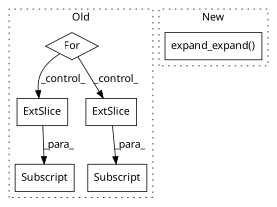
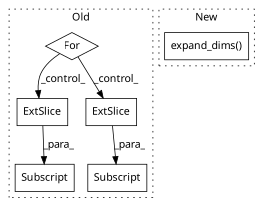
node "expand_expand()": label "expand_expand()" -> "expand_dims()"
